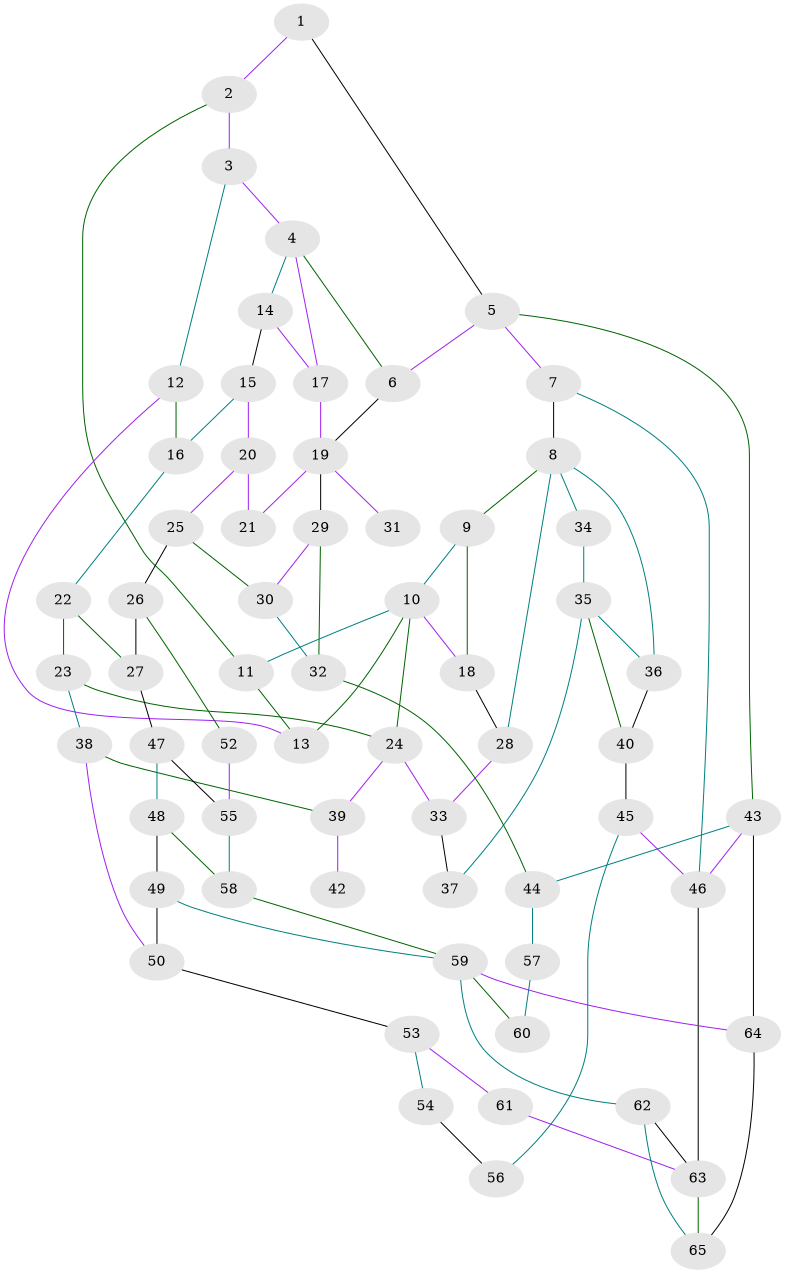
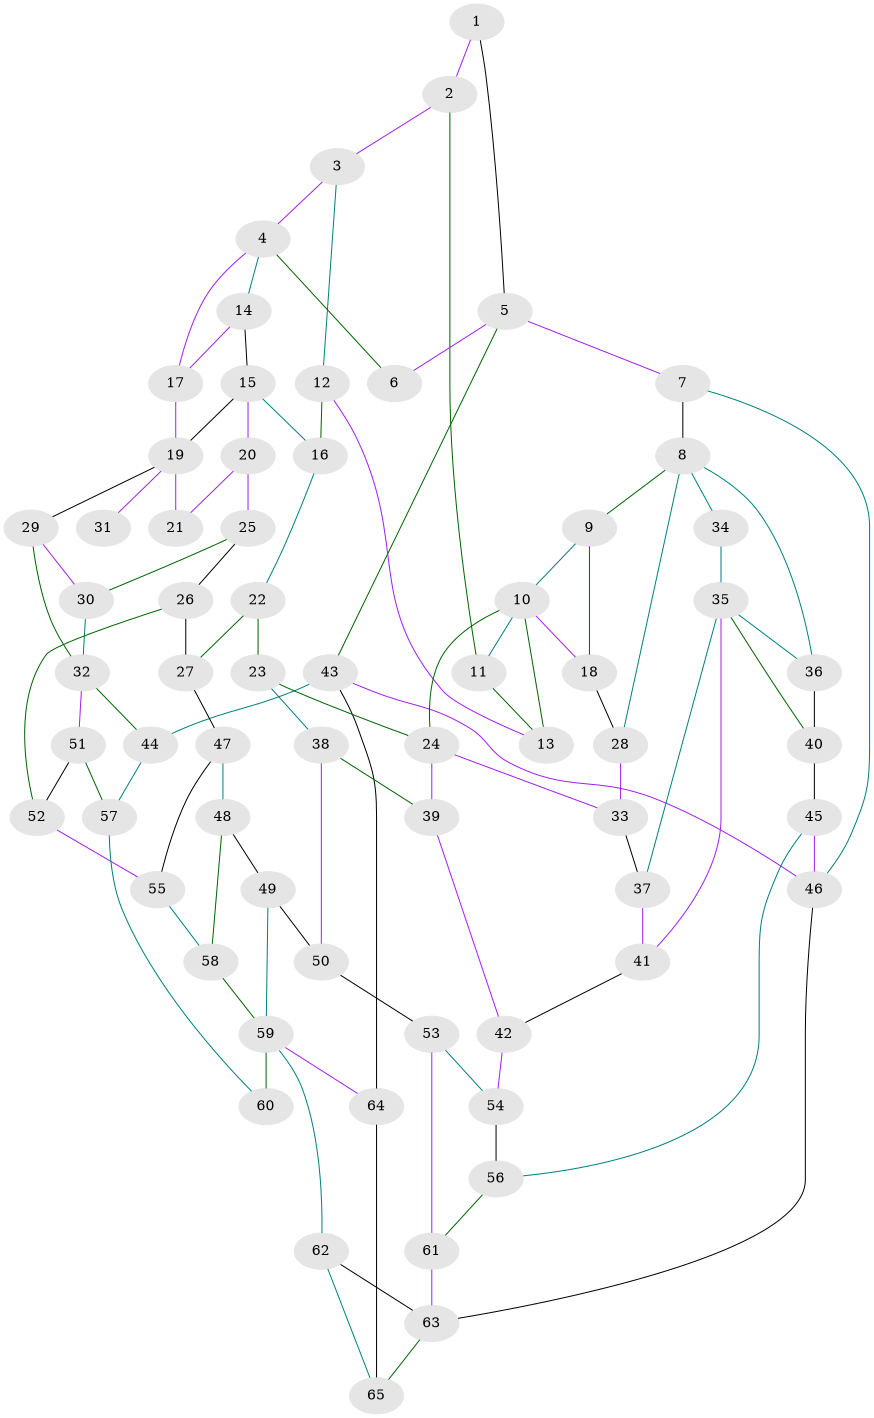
edge "6" -- "19": now "15" -- "19"
node "51": added
node "41": added
edge "42" -- "54": added
edge "56" -- "61": added
